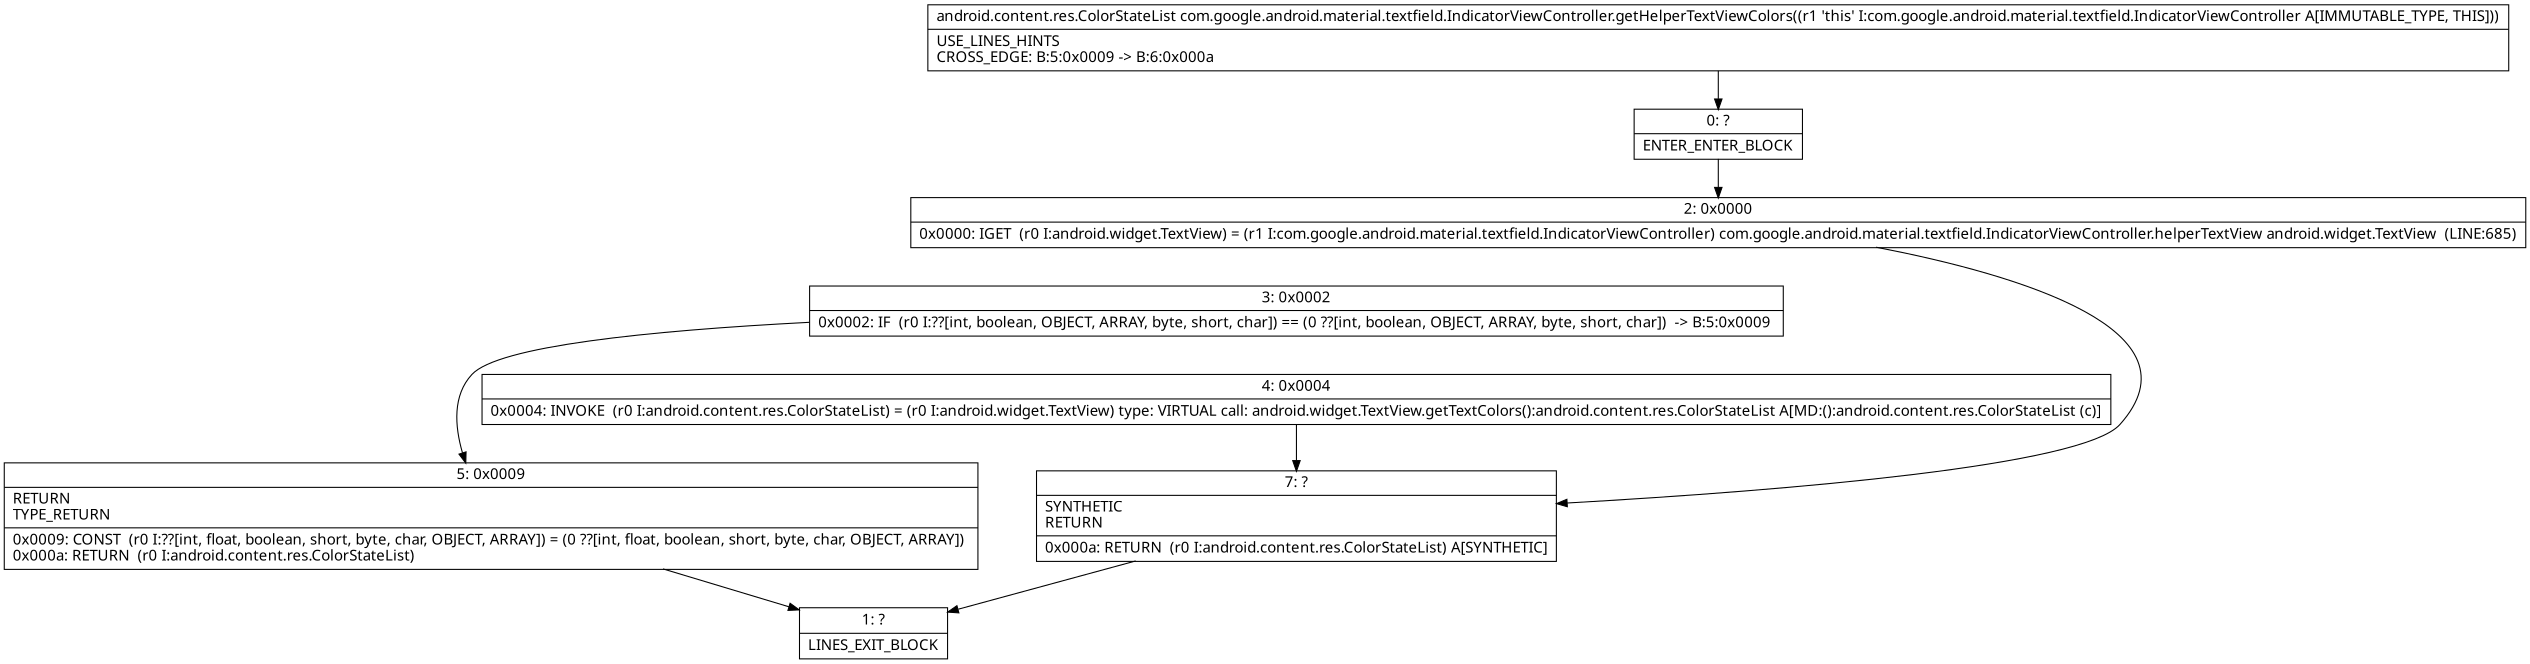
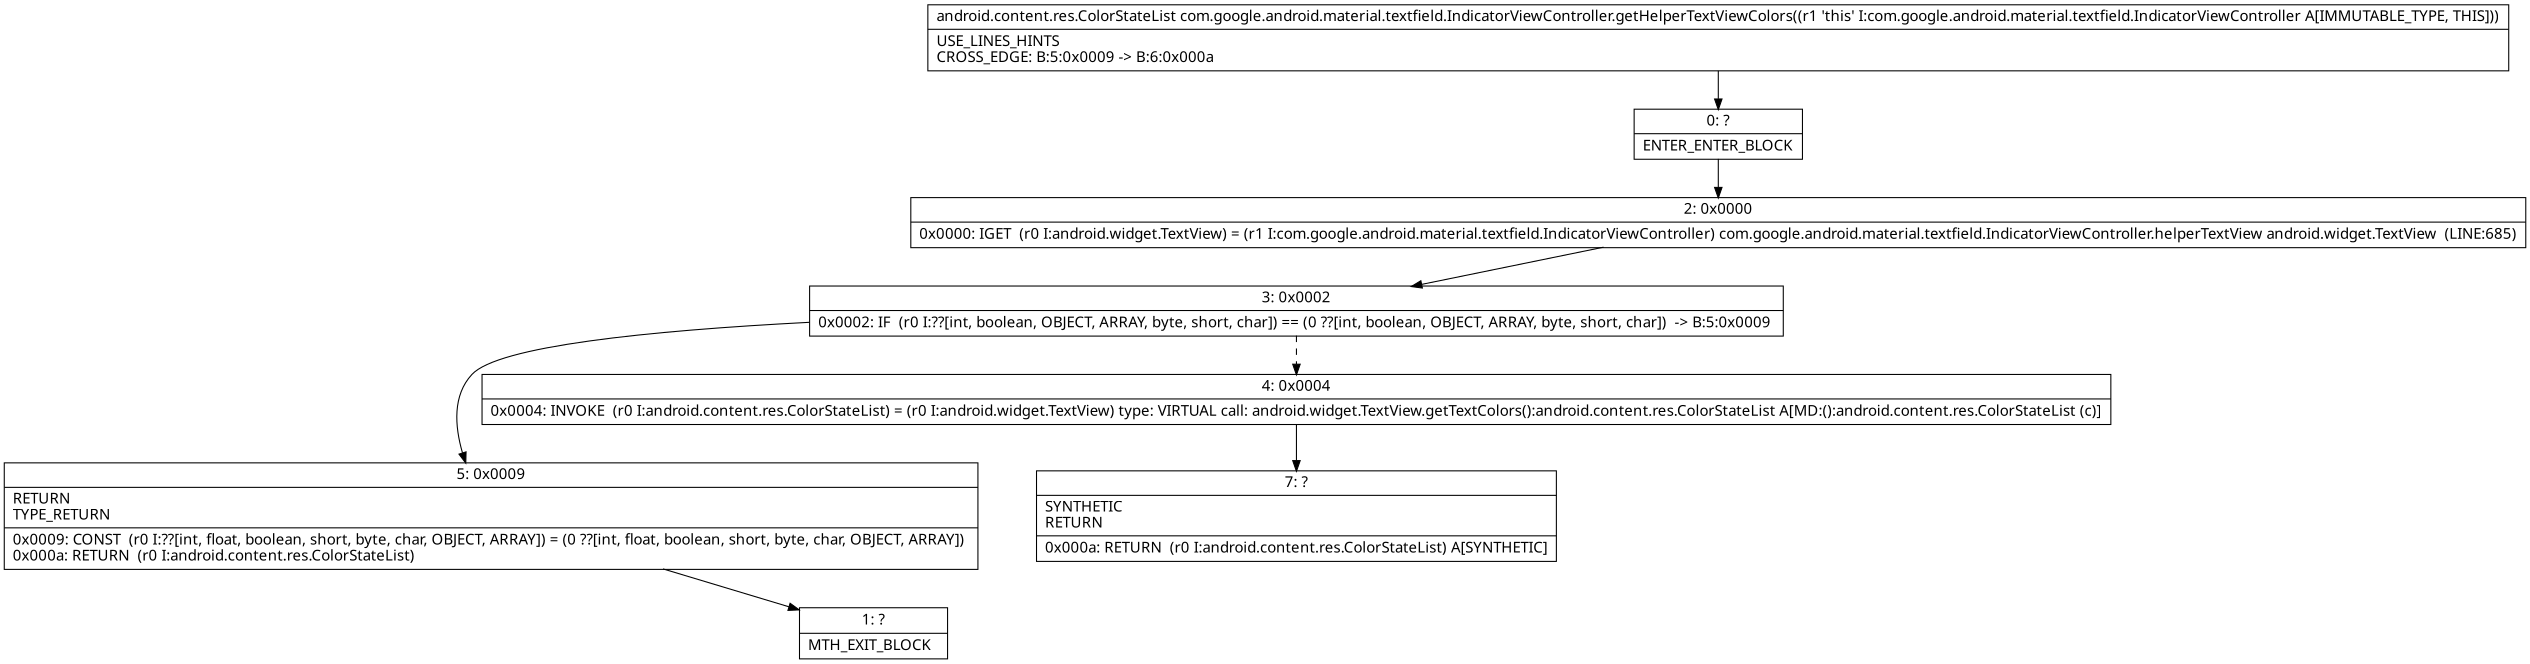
edge "3: 0x0002" -> "4: 0x0004": added
edge "2: 0x0000" -> "7: ?": now "2: 0x0000" -> "3: 0x0002"
edge "7: ?" -> "1: ?": removed
node "1: ?": text "LINES_EXIT_BLOCK" -> "MTH_EXIT_BLOCK"
